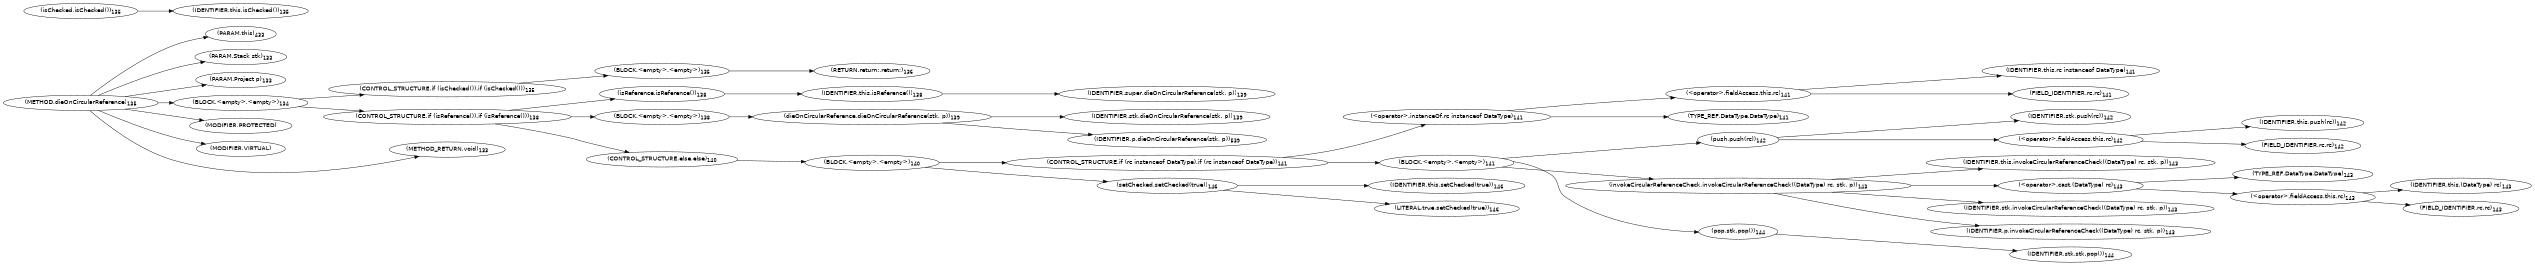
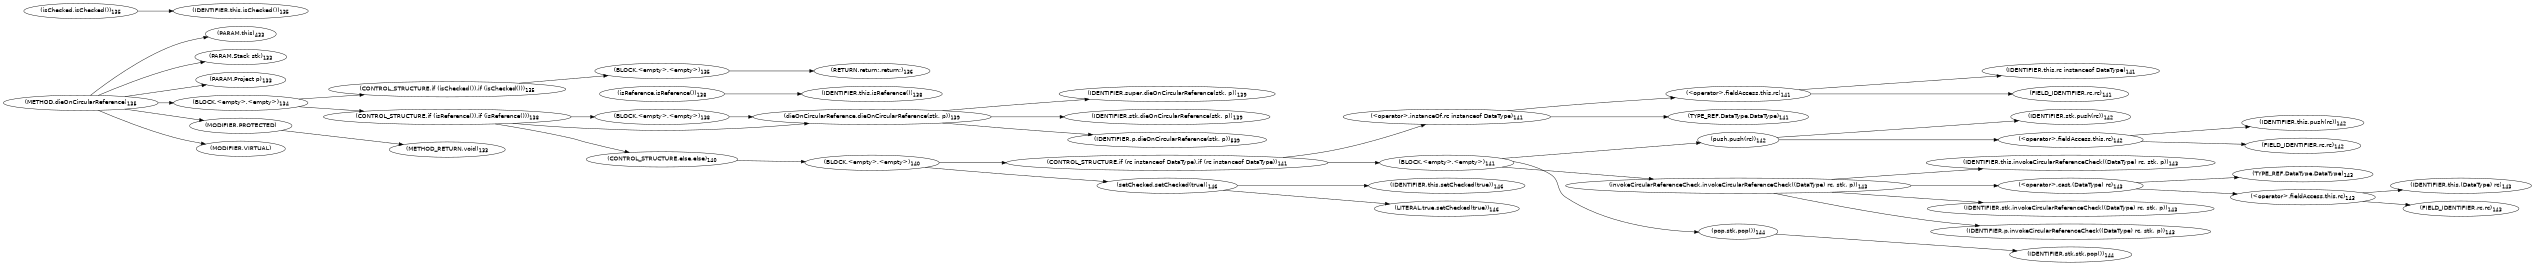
edge "(IDENTIFIER,this,isReference())" -> "(IDENTIFIER,super,dieOnCircularReference(stk, p))": now "(dieOnCircularReference,dieOnCircularReference(stk, p))" -> "(IDENTIFIER,super,dieOnCircularReference(stk, p))"
edge "(CONTROL_STRUCTURE,if (isReference()),if (isReference()))" -> "(isReference,isReference())": now "(CONTROL_STRUCTURE,if (isReference()),if (isReference()))" -> "(dieOnCircularReference,dieOnCircularReference(stk, p))"
edge "(METHOD,dieOnCircularReference)" -> "(METHOD_RETURN,void)": now "(MODIFIER,PROTECTED)" -> "(METHOD_RETURN,void)"
